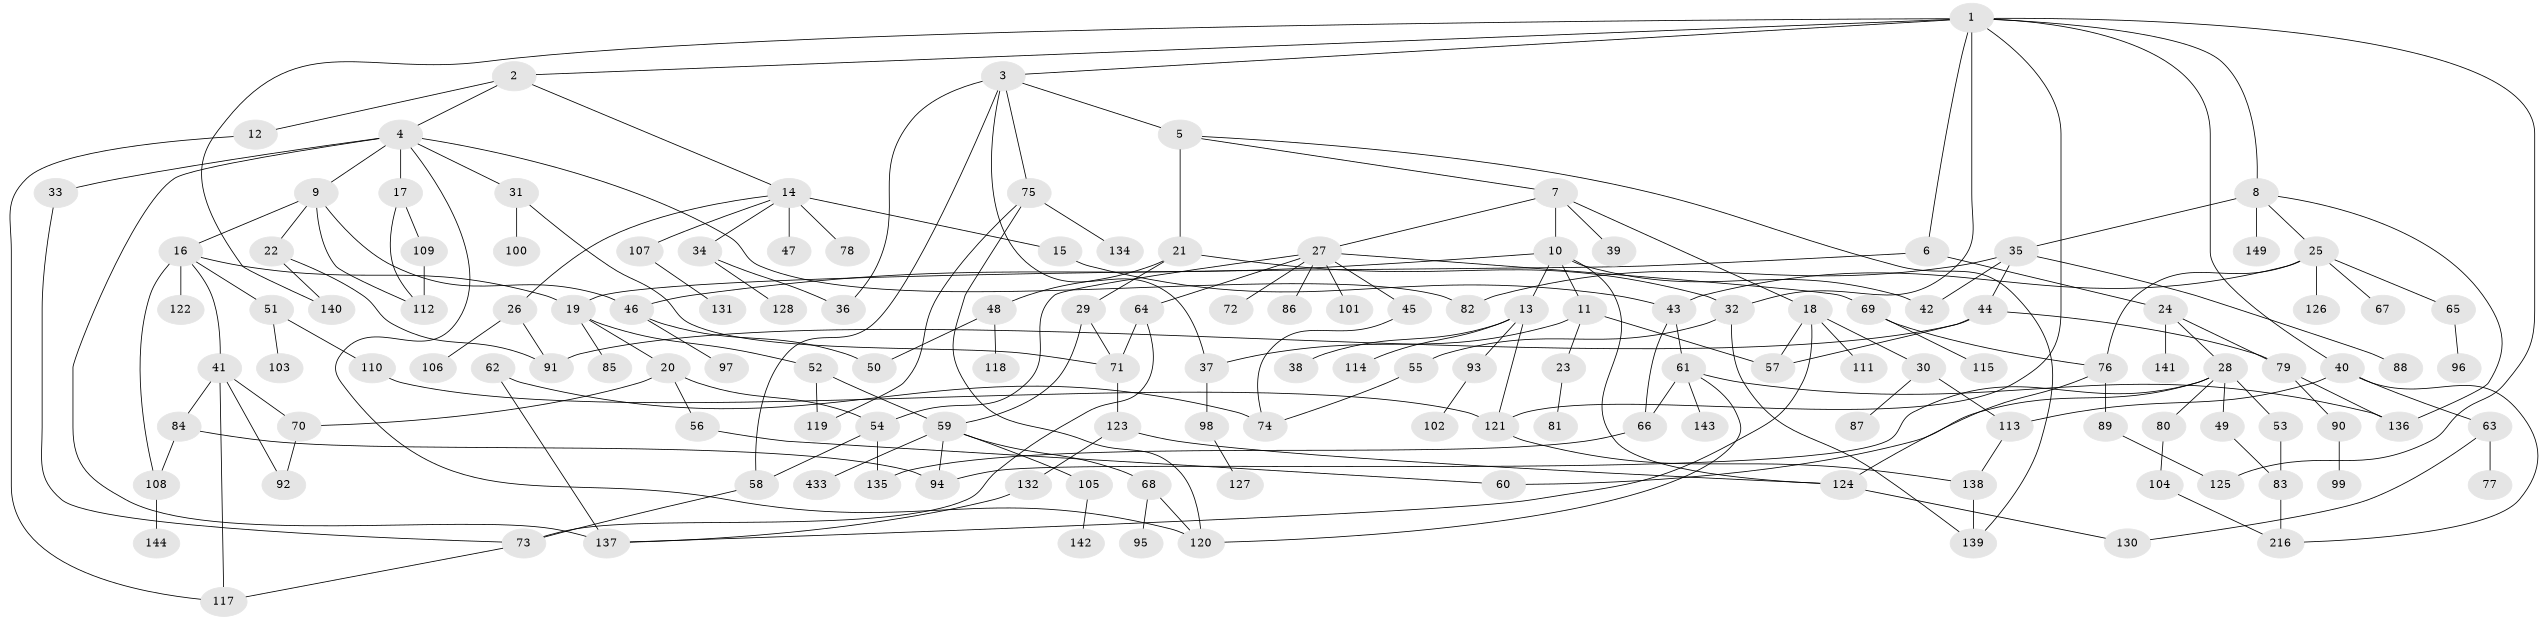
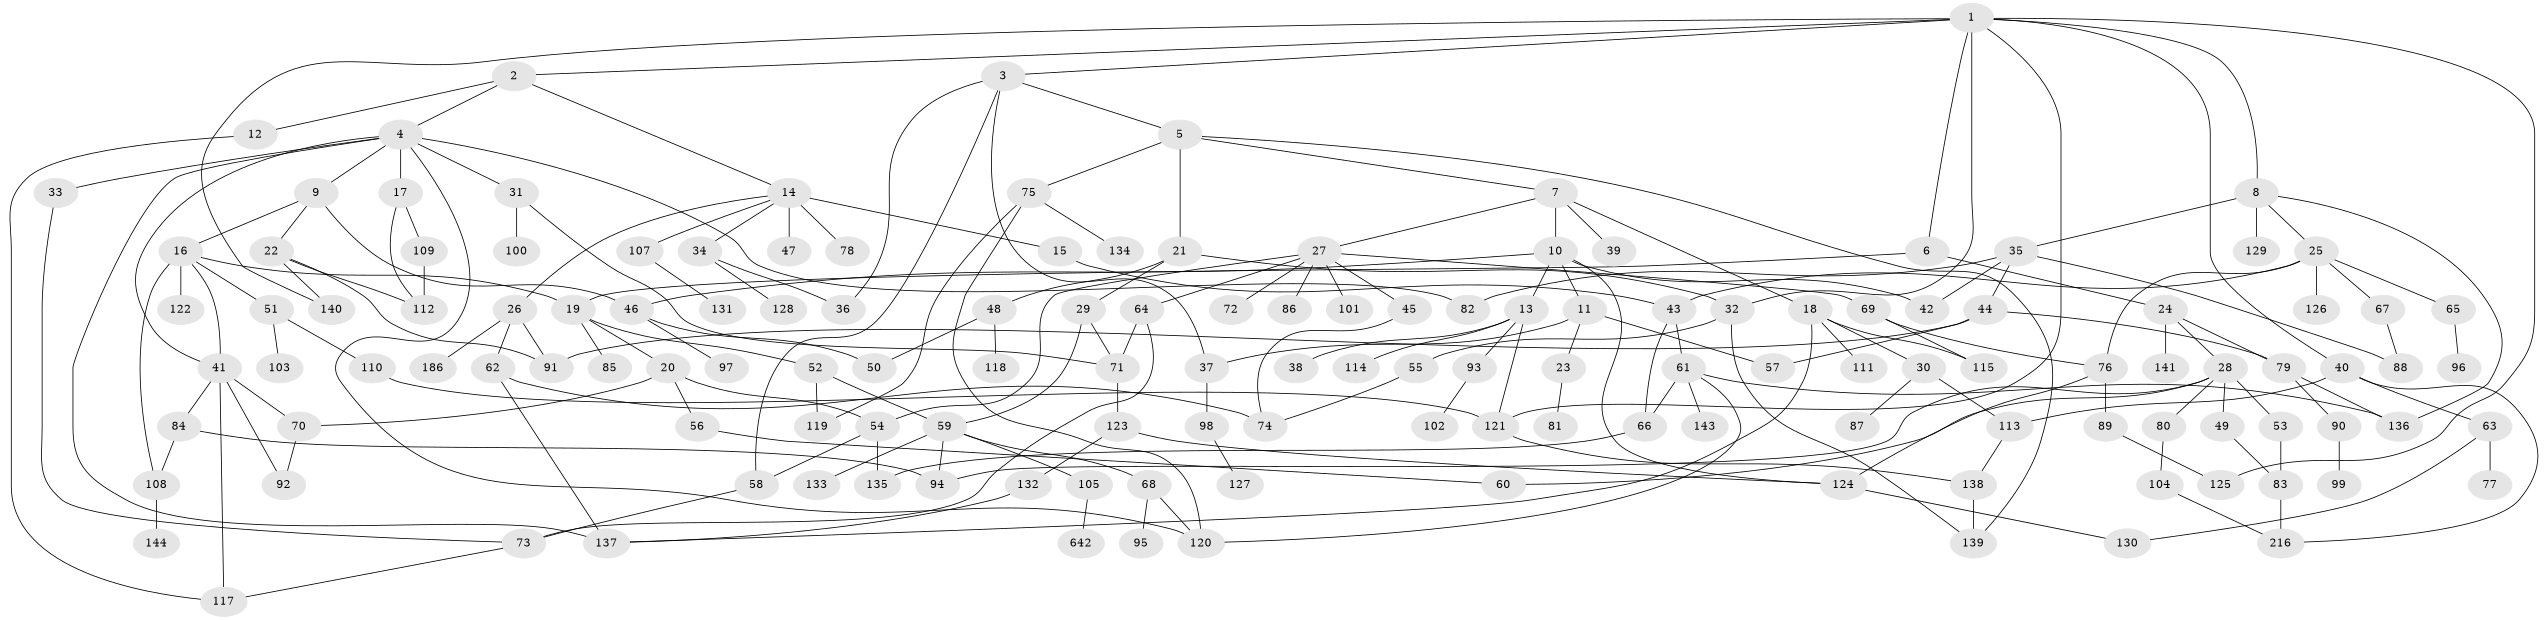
edge "3" -- "75": now "5" -- "75"
edge "4" -- "41": added
node "149": label "149" -> "129"
edge "9" -- "112": now "22" -- "112"
edge "26" -- "62": added
edge "18" -- "57": now "18" -- "115"
edge "67" -- "88": added
node "106": label "106" -> "186"
node "433": label "433" -> "133"
node "142": label "142" -> "642"
